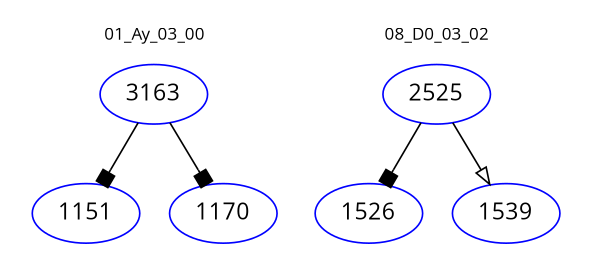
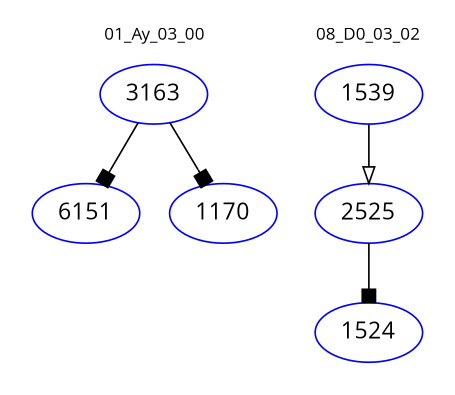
edge "2525" -> "1539": reversed
node "1151": label "1151" -> "6151"
node "1526": label "1526" -> "1524"
